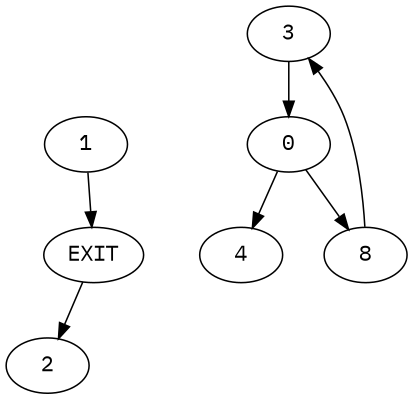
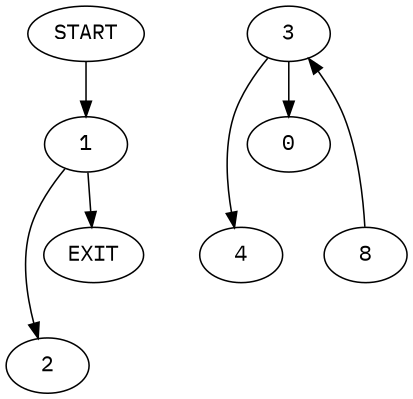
node "START": added
edge "0" -> "4": now "3" -> "4"
edge "0" -> "8": removed
edge "EXIT" -> "2": now "1" -> "2"
